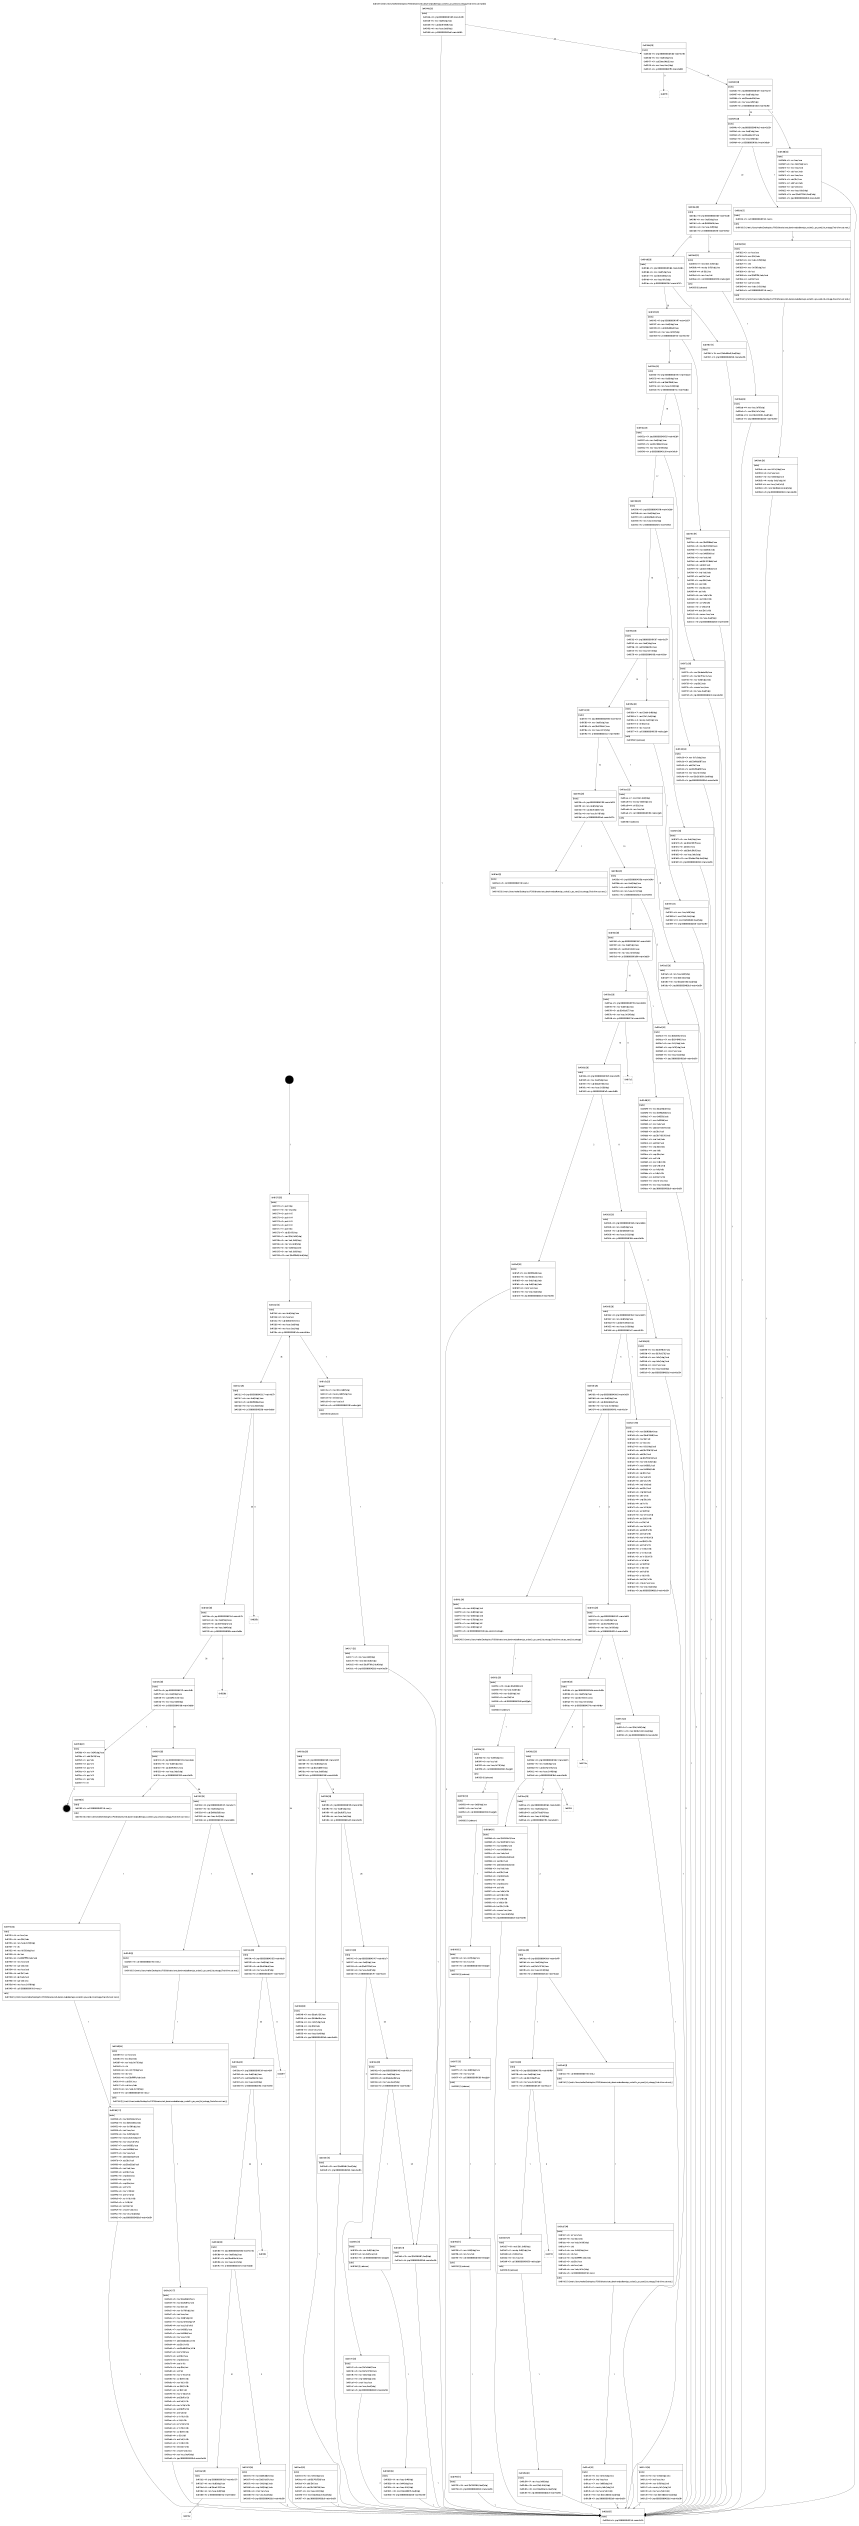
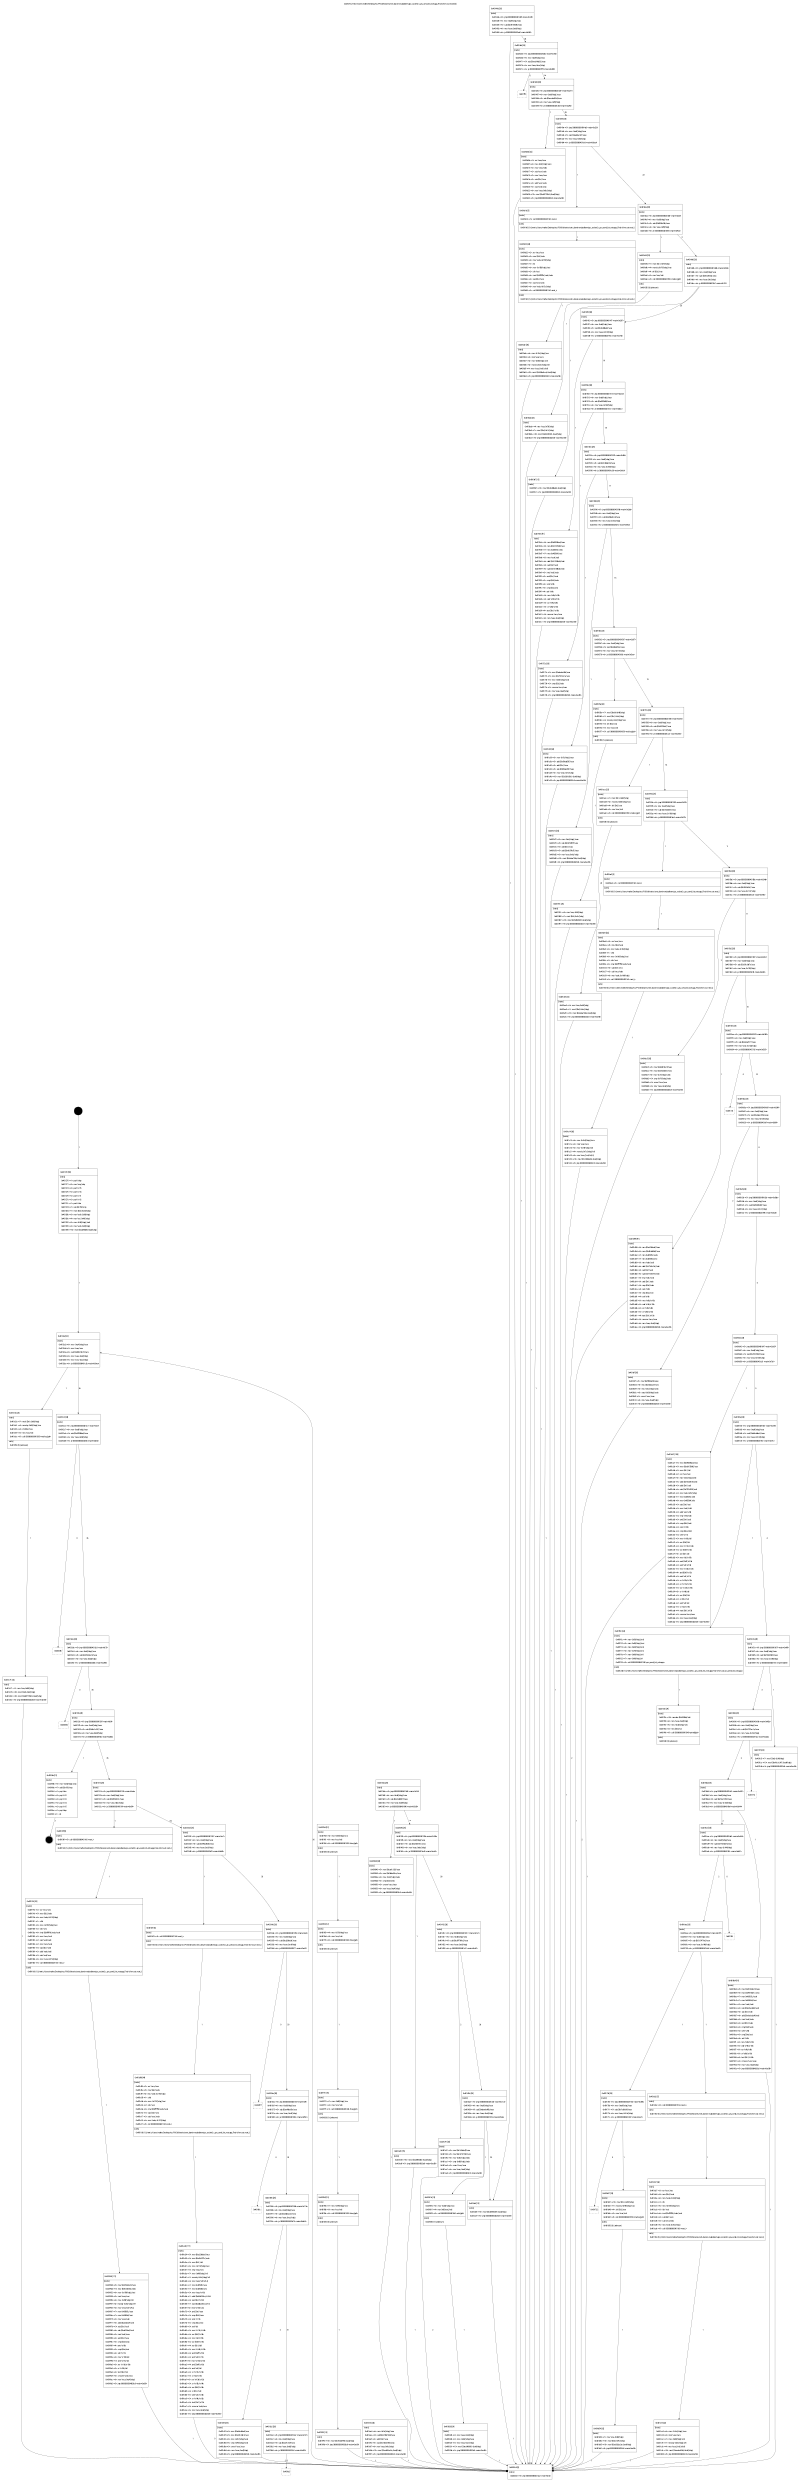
node "0x401be8 [44]": added
node "0x401896 [30]": removed
node "0x401f4b [18]": removed
edge "0x4016b2 [28]" -> "0x401fb1": now "0x4016ce [28]" -> "0x401fb1"
